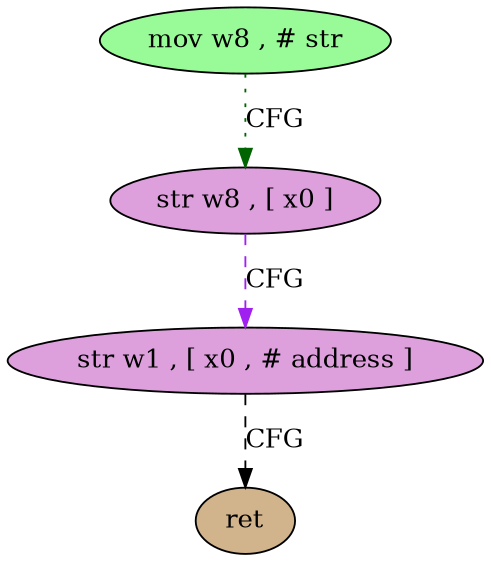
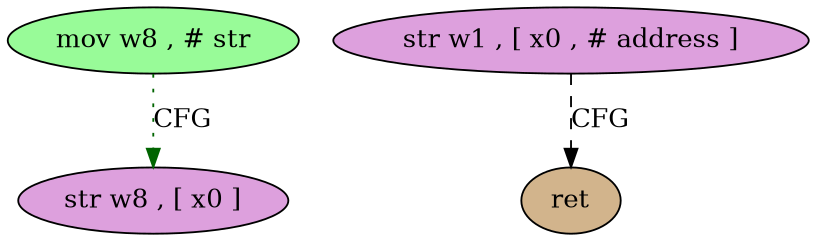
edge "str w8 , [ x0 ]" -> "str w1 , [ x0 , # address ]": removed, label "CFG"
